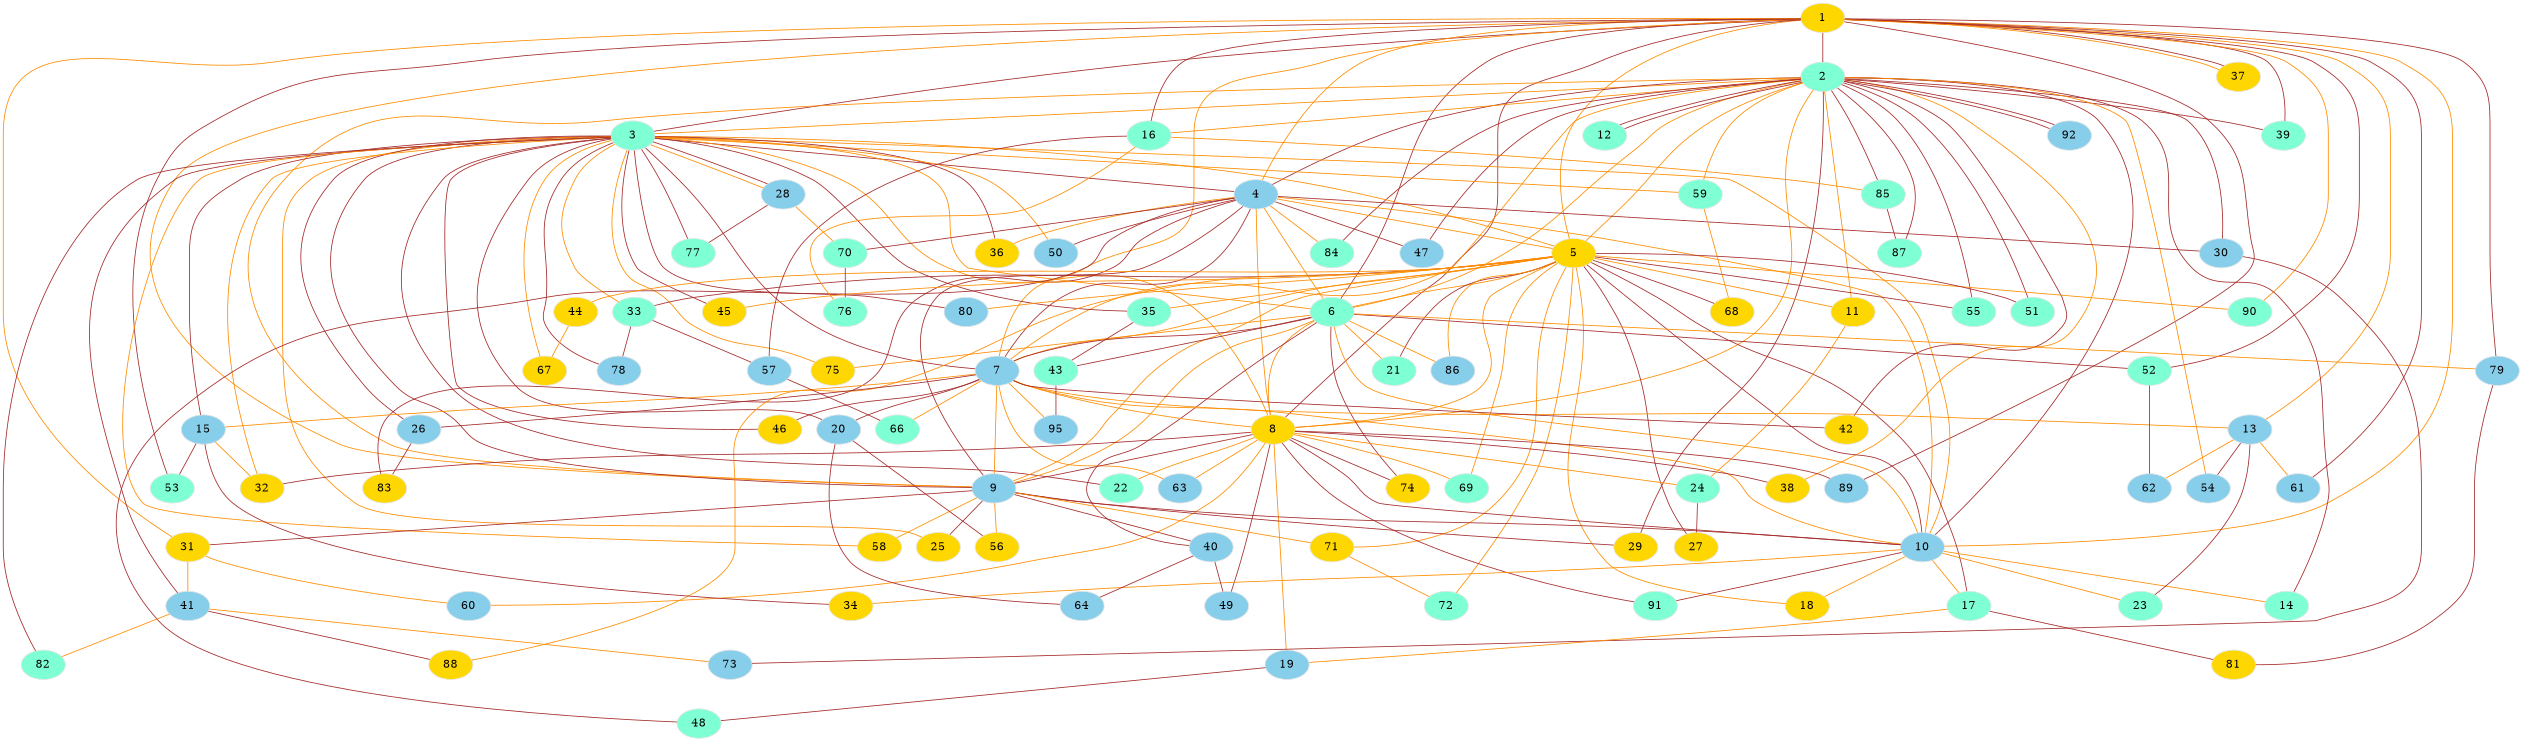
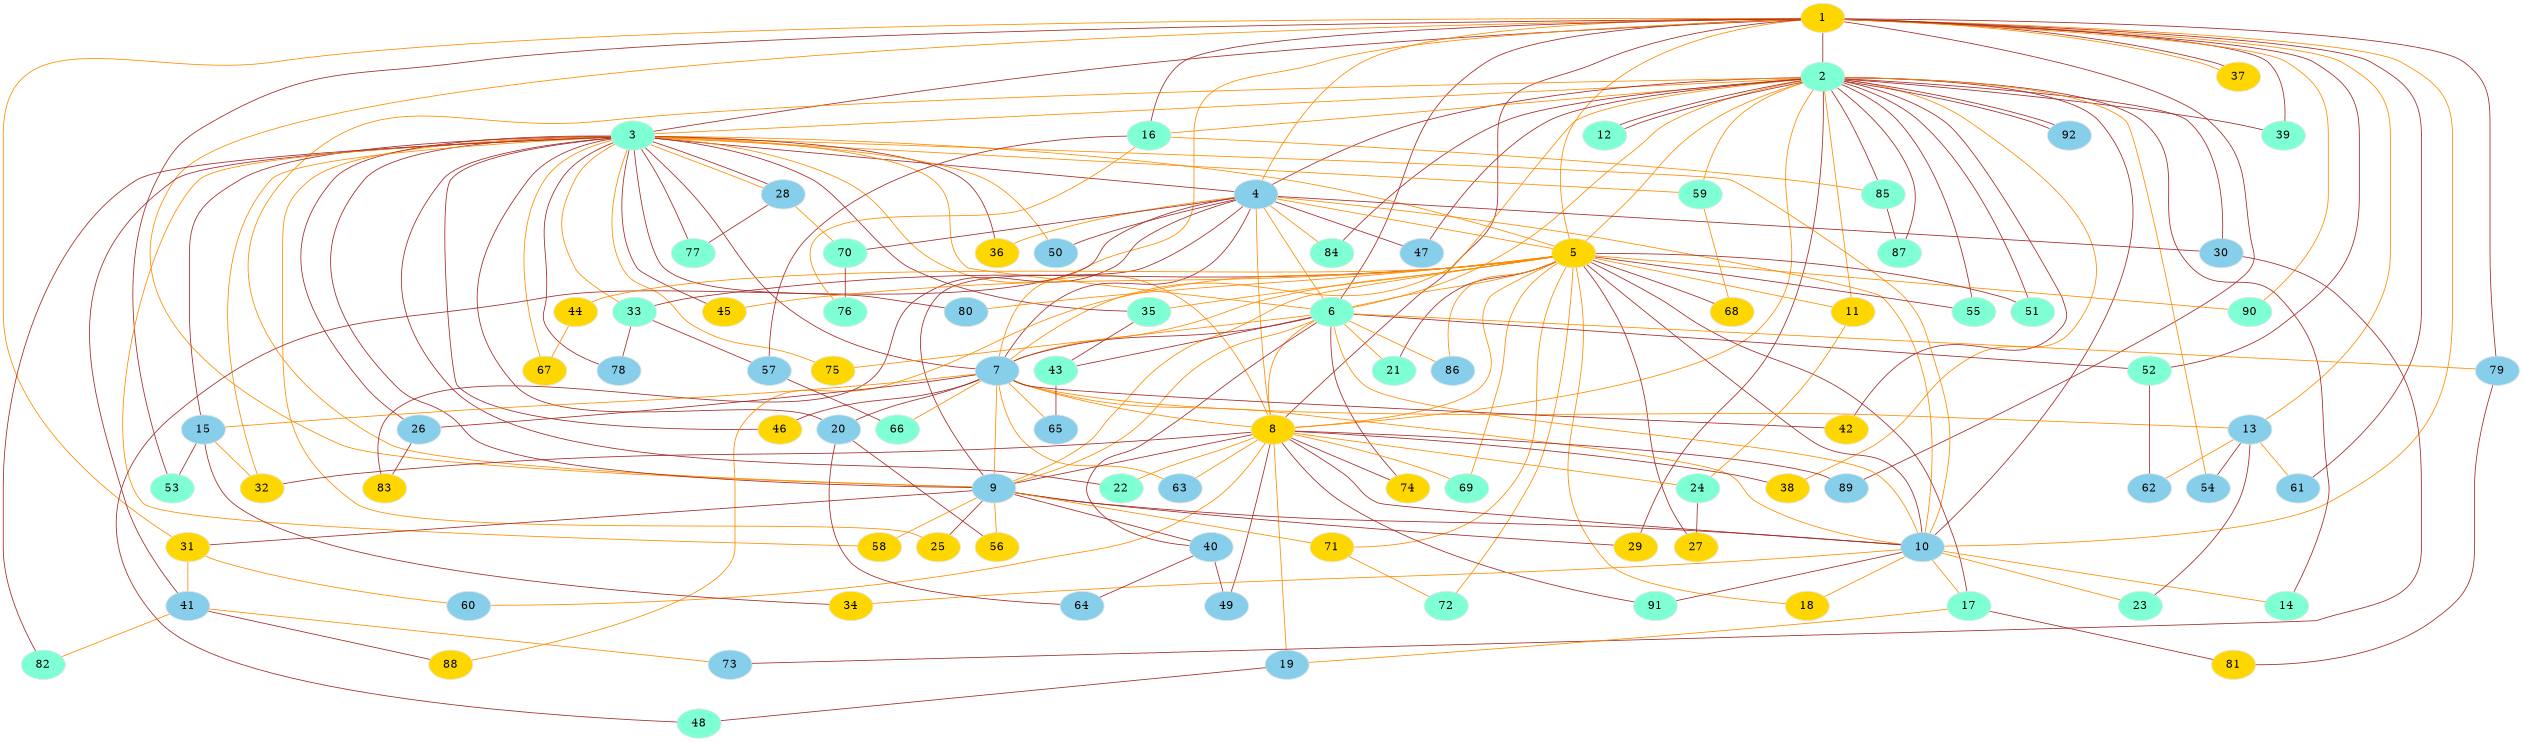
node "95": label "95" -> "65"
